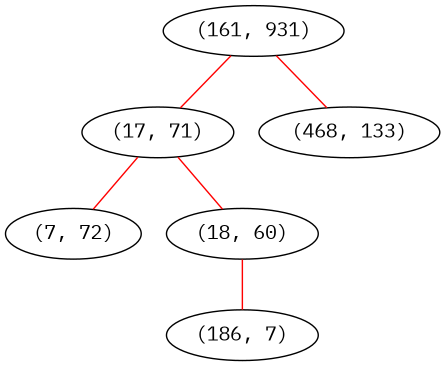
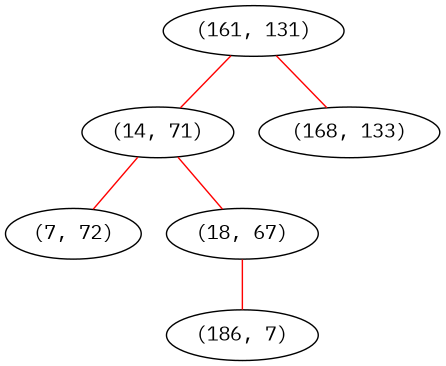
node "(161, 931)": label "(161, 931)" -> "(161, 131)"
node "(17, 71)": label "(17, 71)" -> "(14, 71)"
node "(468, 133)": label "(468, 133)" -> "(168, 133)"
node "(18, 60)": label "(18, 60)" -> "(18, 67)"
